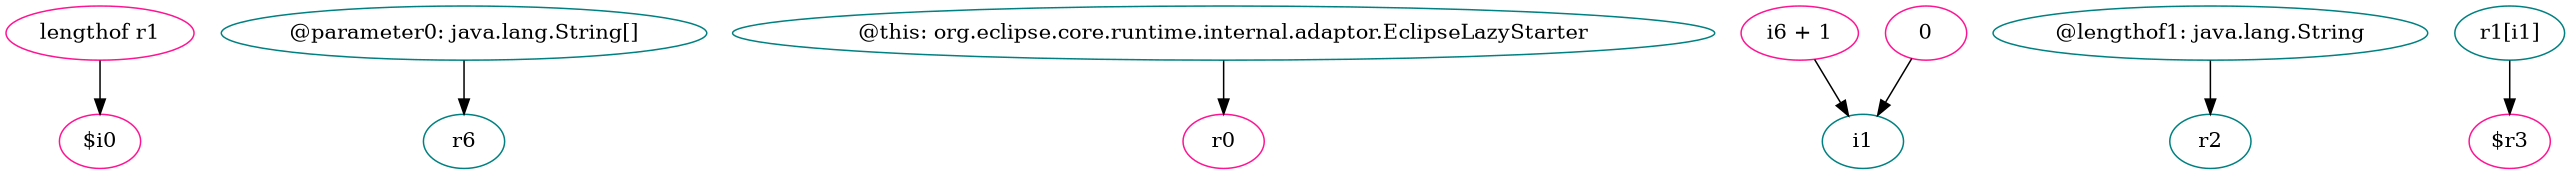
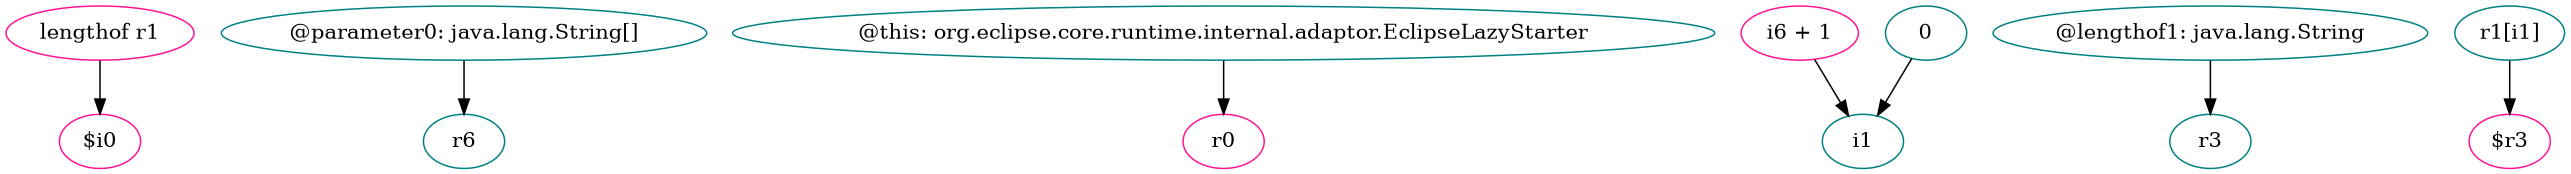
node "0": color deeppink -> teal
node "r2": label "r2" -> "r3"
